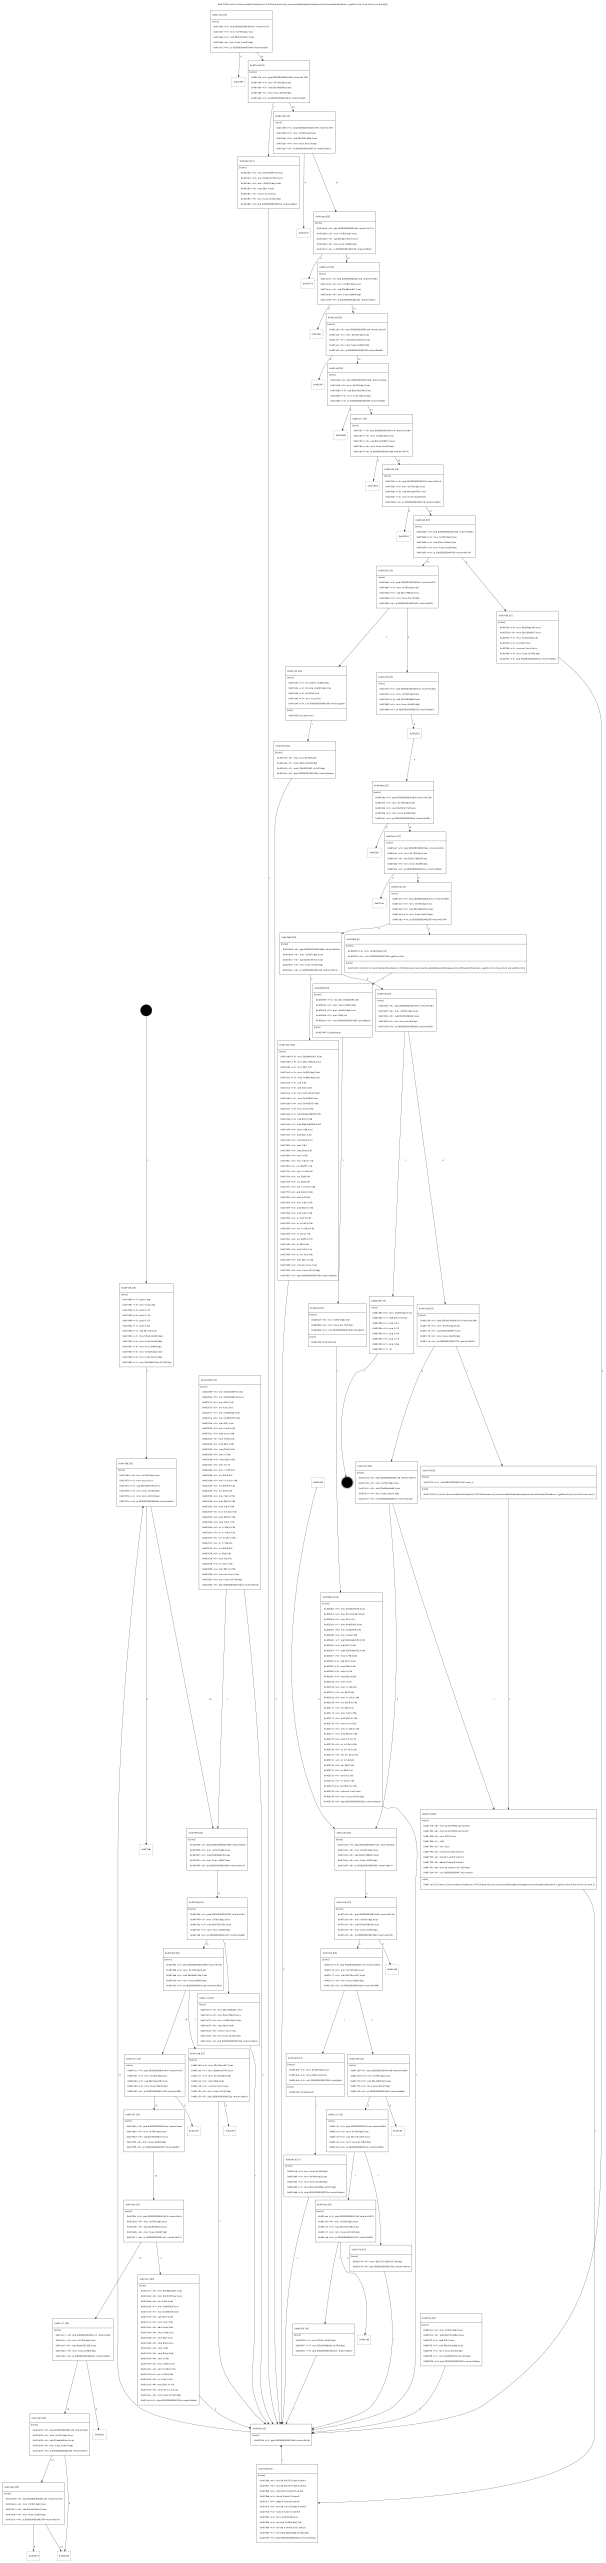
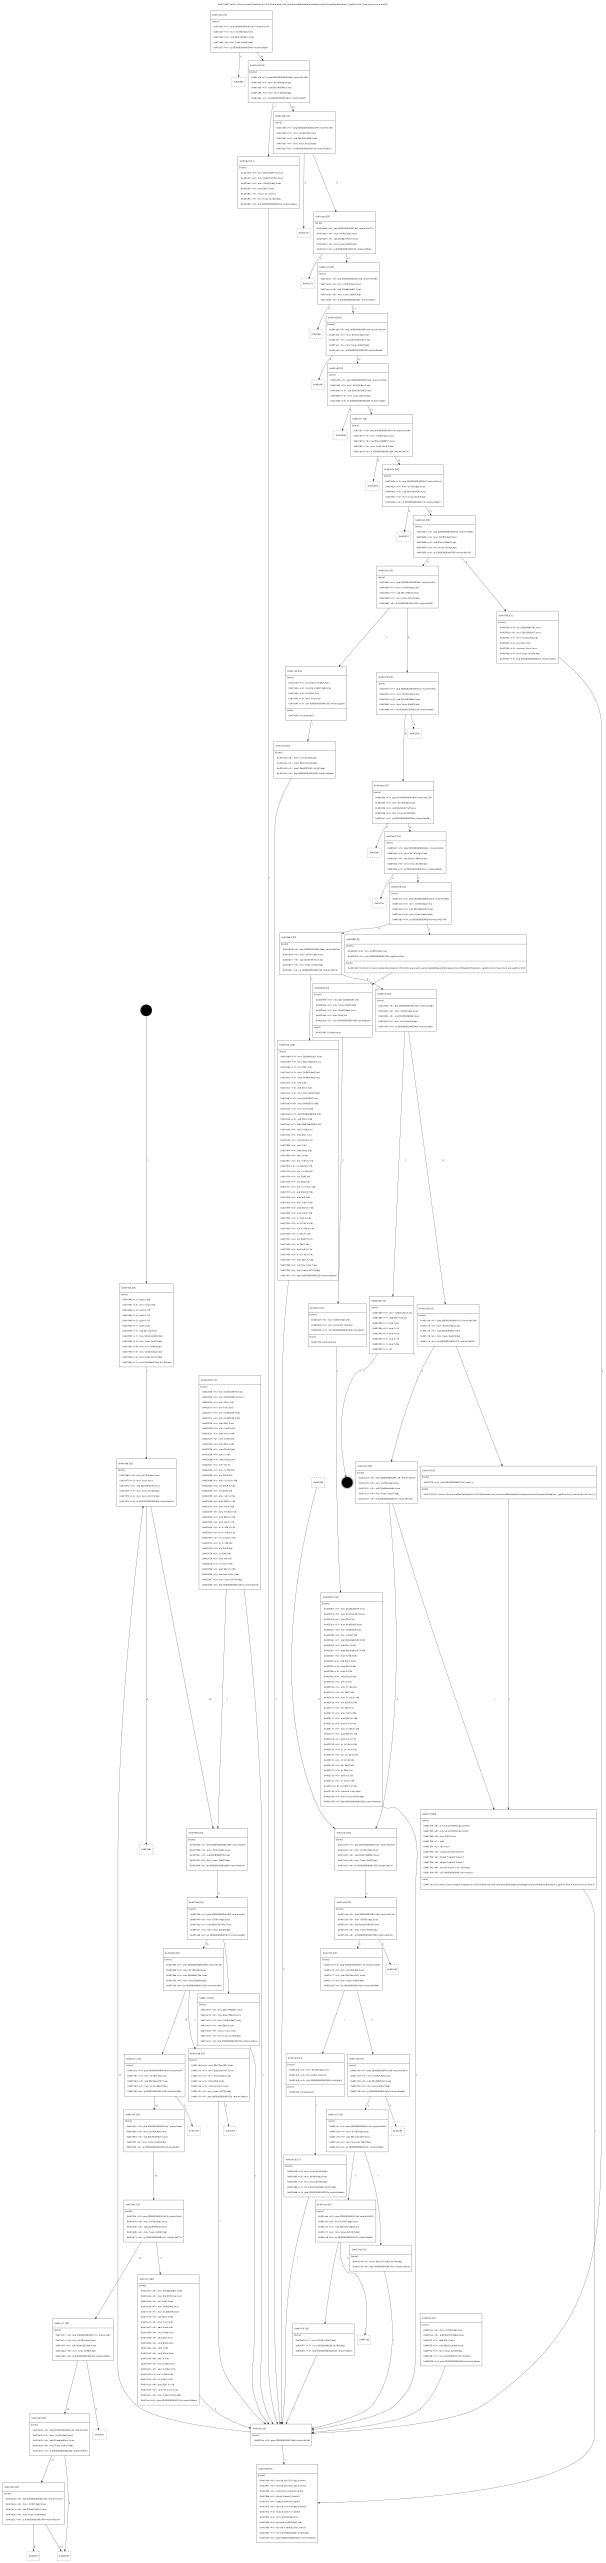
edge "0x402523" -> "0x401b8e [25]": now "0x401b75 [25]" -> "0x401b8e [25]"
edge "0x401fa9 [65]" -> "0x40252a [5]": reversed
